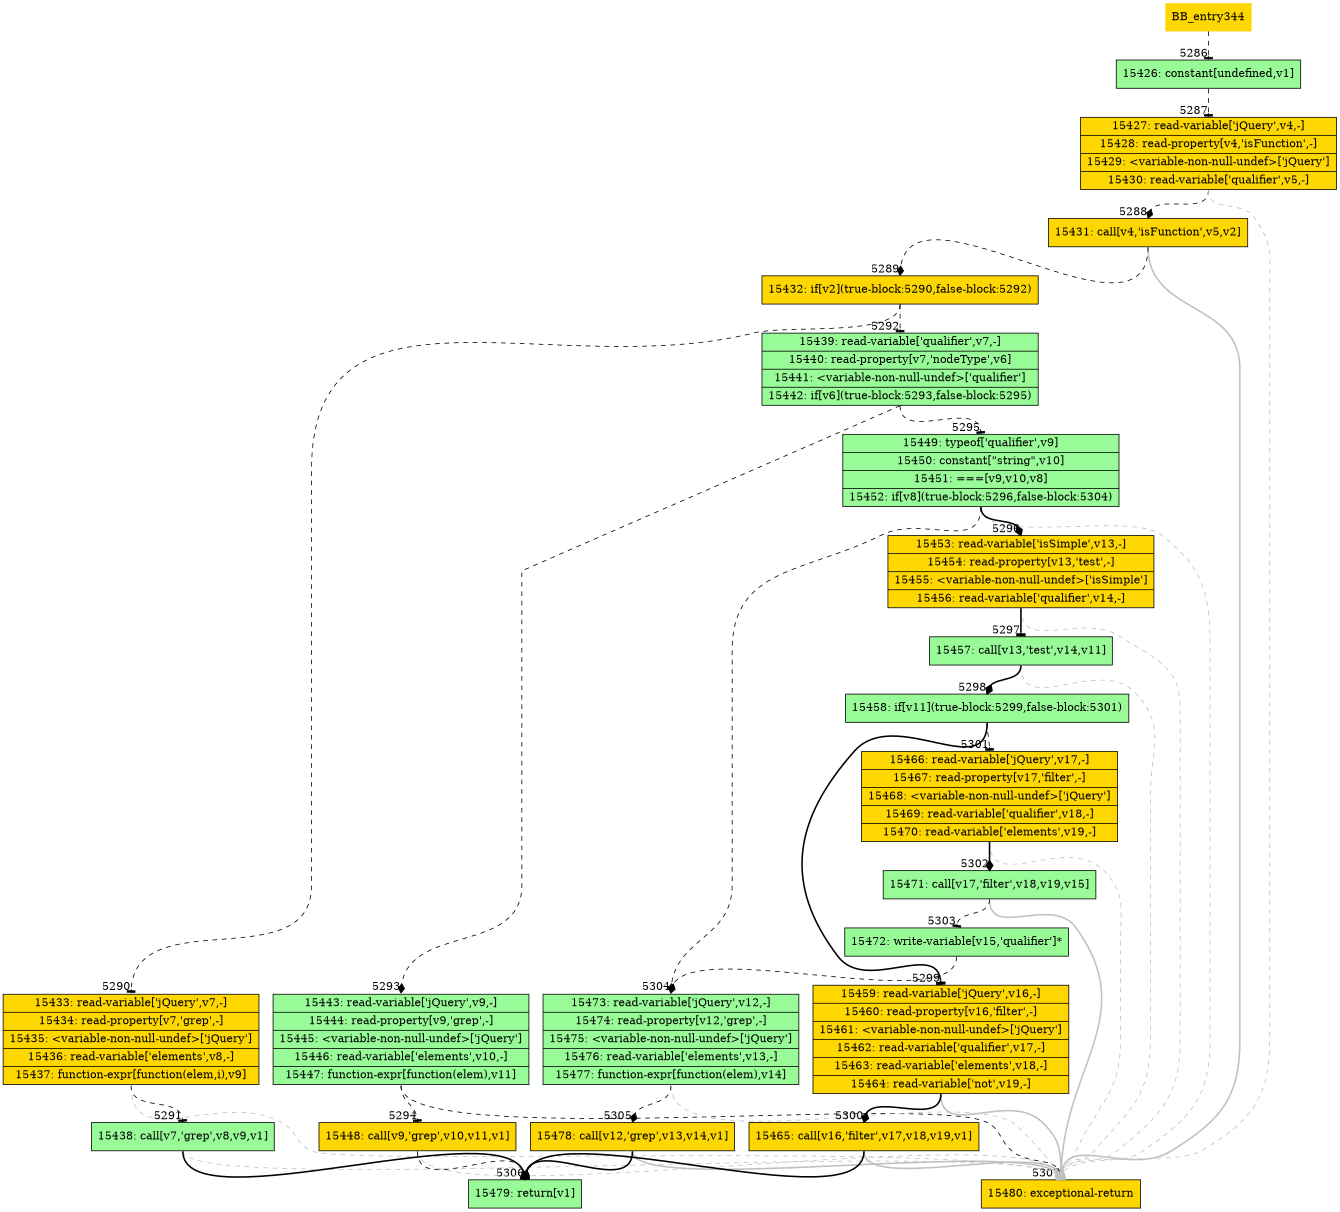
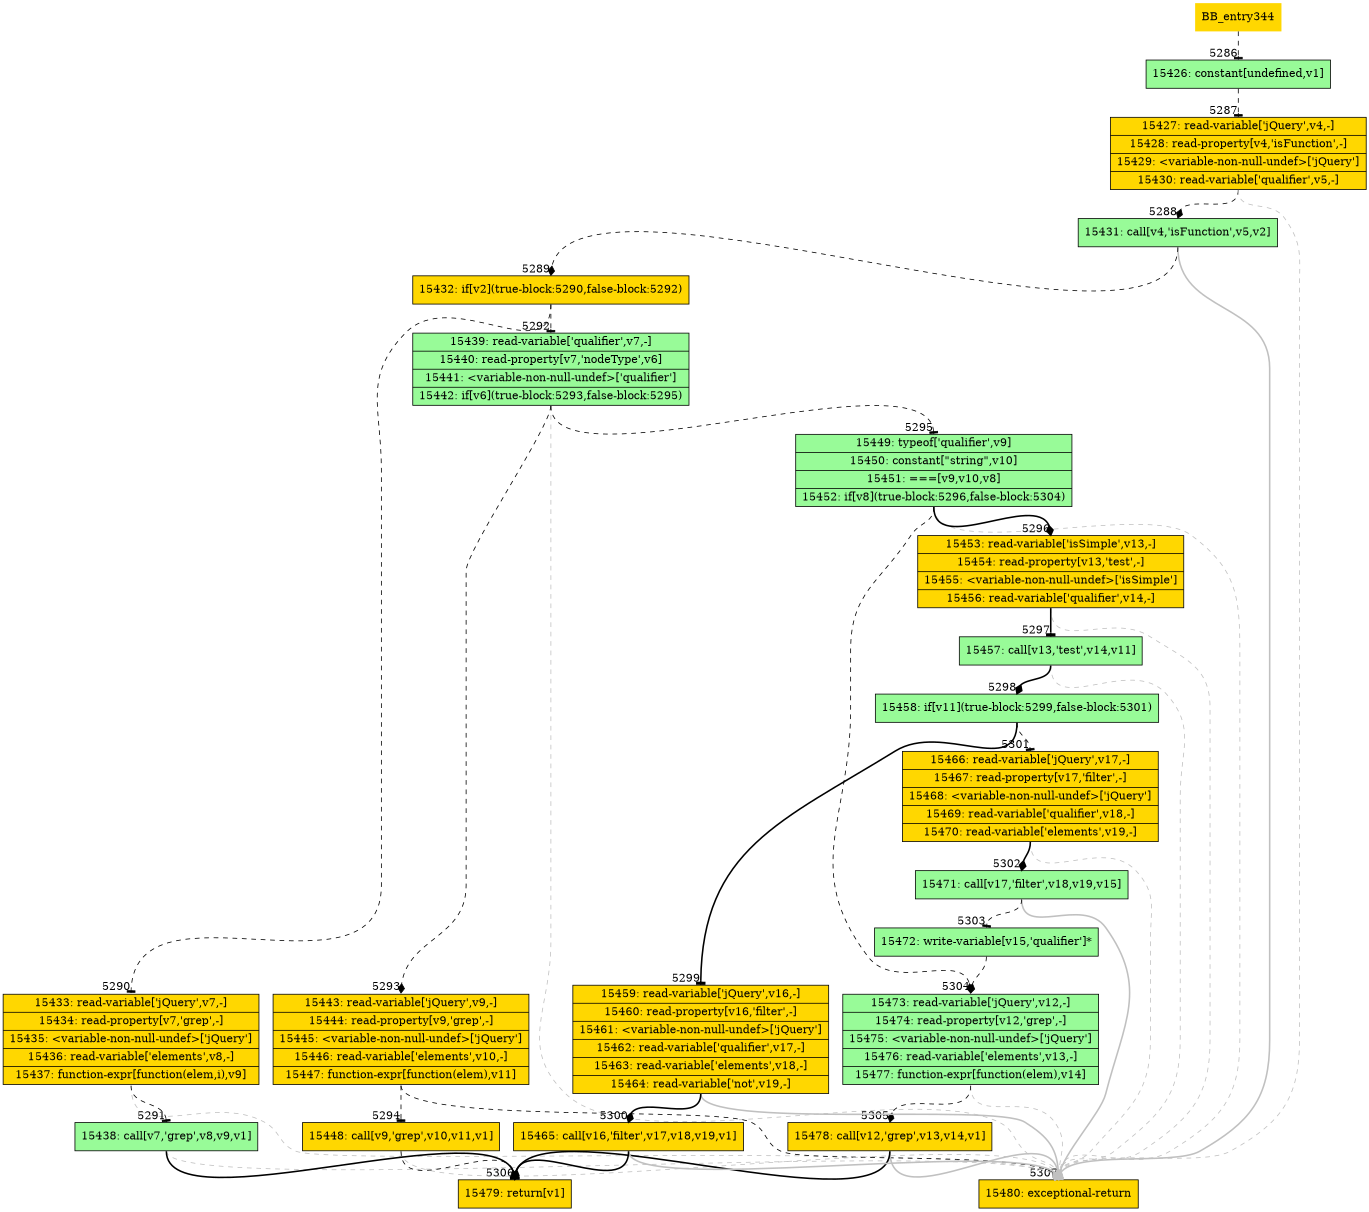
node "15431: call[v4,'isFunction',v5,v2]": fillcolor gold -> palegreen
edge "15439: read-variable['qualifier',v7,-]" -> "15480: exceptional-return": added
node "15443: read-variable['jQuery',v9,-]": fillcolor palegreen -> gold
node "15479: return[v1]": fillcolor palegreen -> gold
